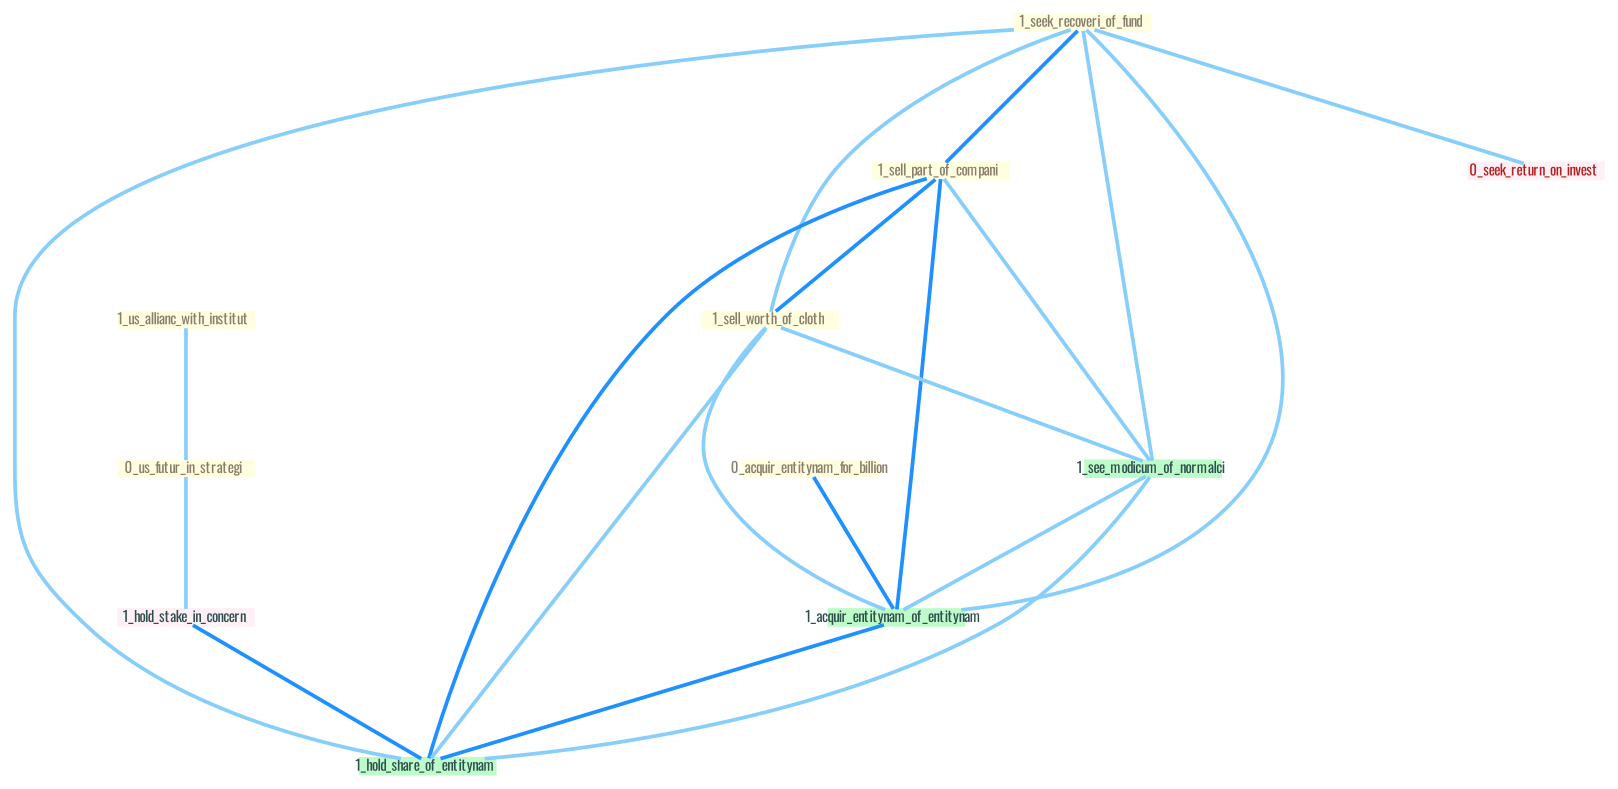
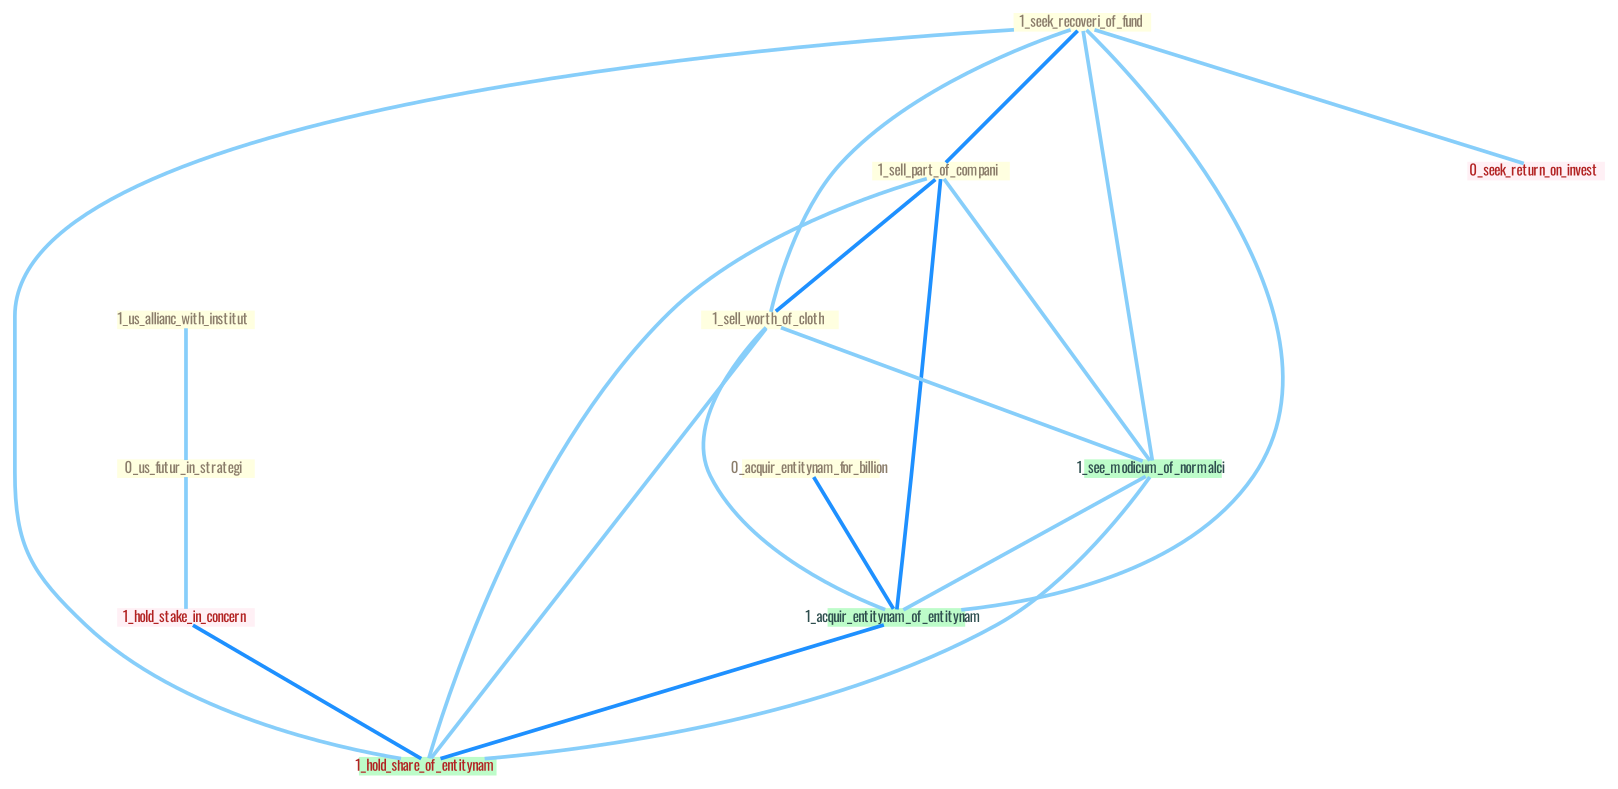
edge "1_sell_part_of_compani" -- "1_hold_share_of_entitynam": color #1e90ff -> #87cefa
node "1_hold_stake_in_concern": fontcolor #2f4f4f -> #b22222
node "1_hold_share_of_entitynam": fontcolor #2f4f4f -> #b22222
